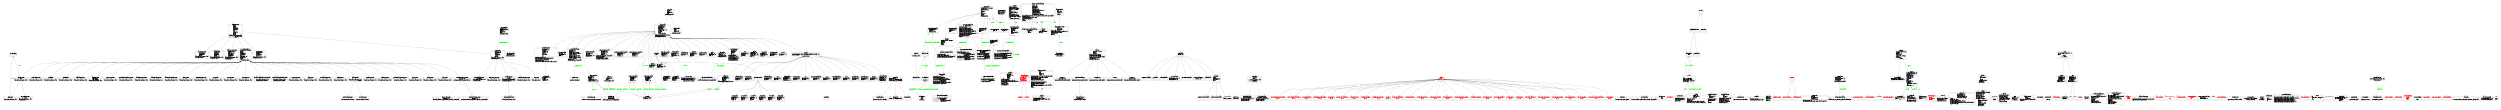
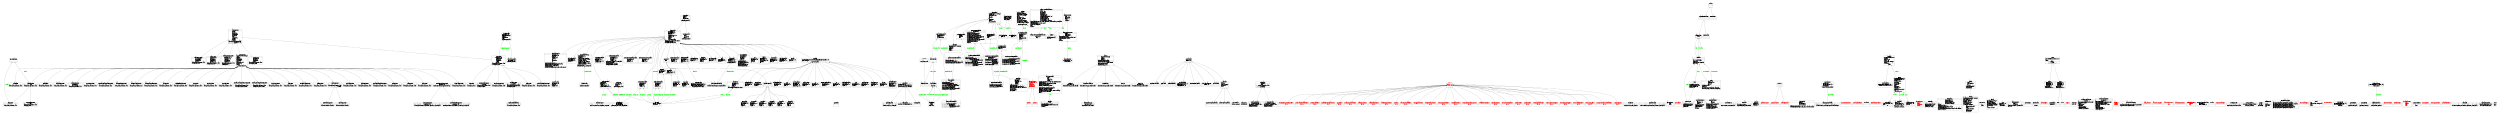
node "ServiceHelpCommand": text "EventHandlerClass" -> "Completer"
node "CodeArgument": added
node "Styler": added
node "ParamUnknownKeyError": added
